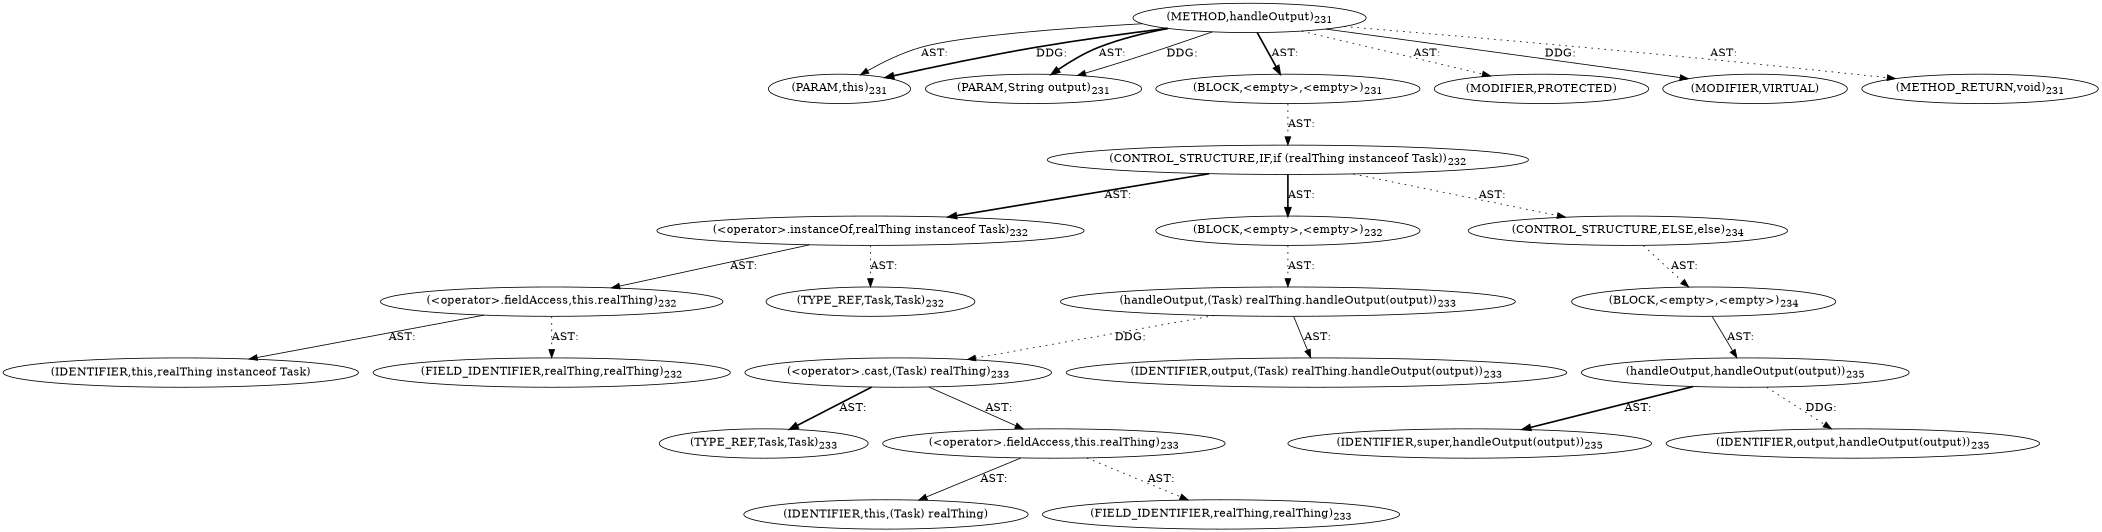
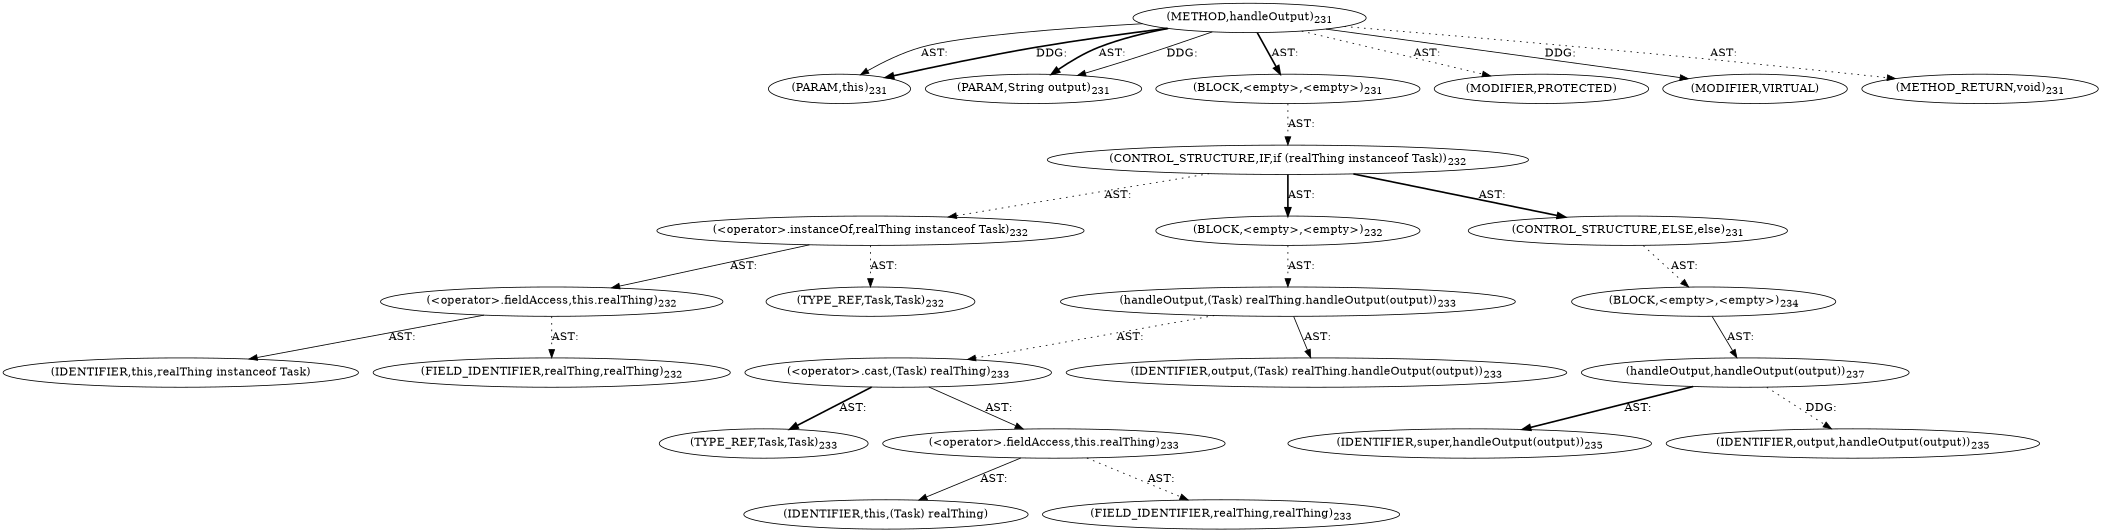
edge "(CONTROL_STRUCTURE,IF,if (realThing instanceof Task))" -> "(<operator>.instanceOf,realThing instanceof Task)": style bold -> dotted
edge "(CONTROL_STRUCTURE,IF,if (realThing instanceof Task))" -> "(CONTROL_STRUCTURE,ELSE,else)": style dotted -> bold
node "(CONTROL_STRUCTURE,ELSE,else)": text "234" -> "231"
edge "(handleOutput,(Task) realThing.handleOutput(output))" -> "(<operator>.cast,(Task) realThing)": label "DDG: " -> "AST: "
node "(handleOutput,handleOutput(output))": text "235" -> "237"
